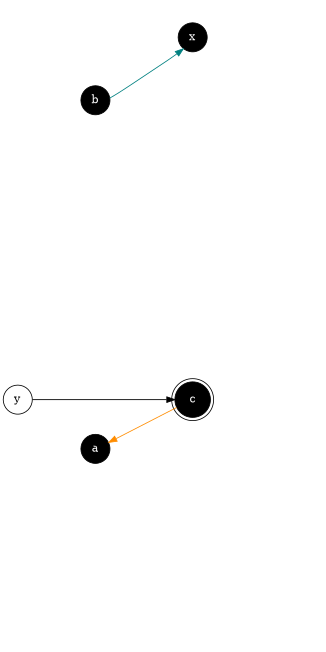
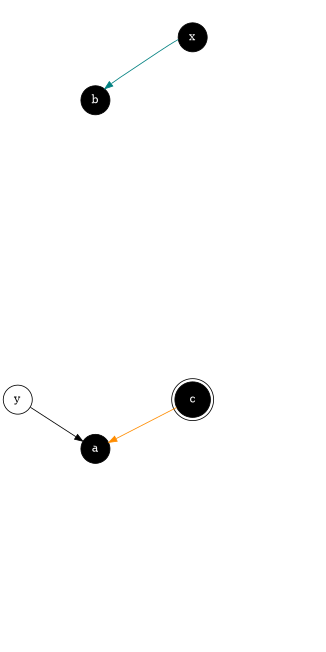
edge "b" -> "x": reversed
edge "y" -> "c": now "y" -> "a"
